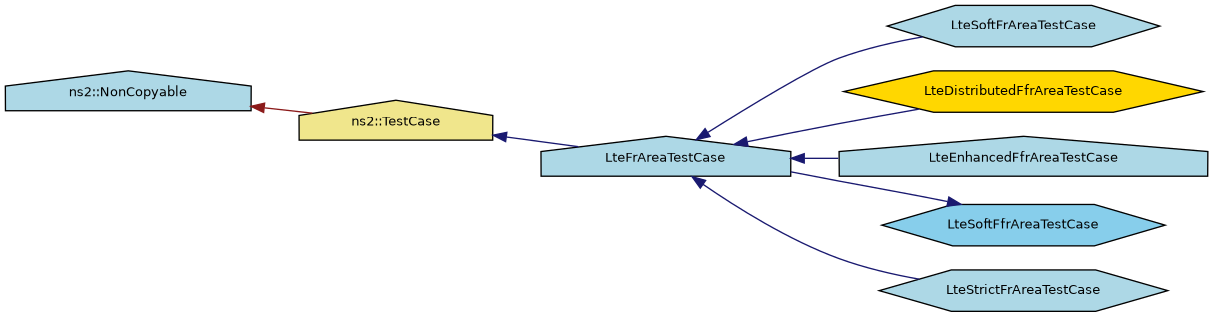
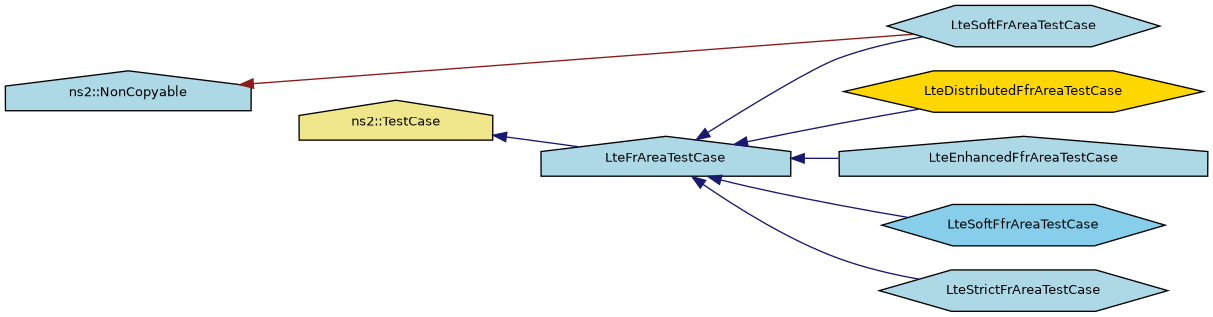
edge "ns2::TestCase" -> "ns2::NonCopyable": now "LteSoftFrAreaTestCase" -> "ns2::NonCopyable"
edge "LteFrAreaTestCase" -> "LteSoftFfrAreaTestCase": reversed
